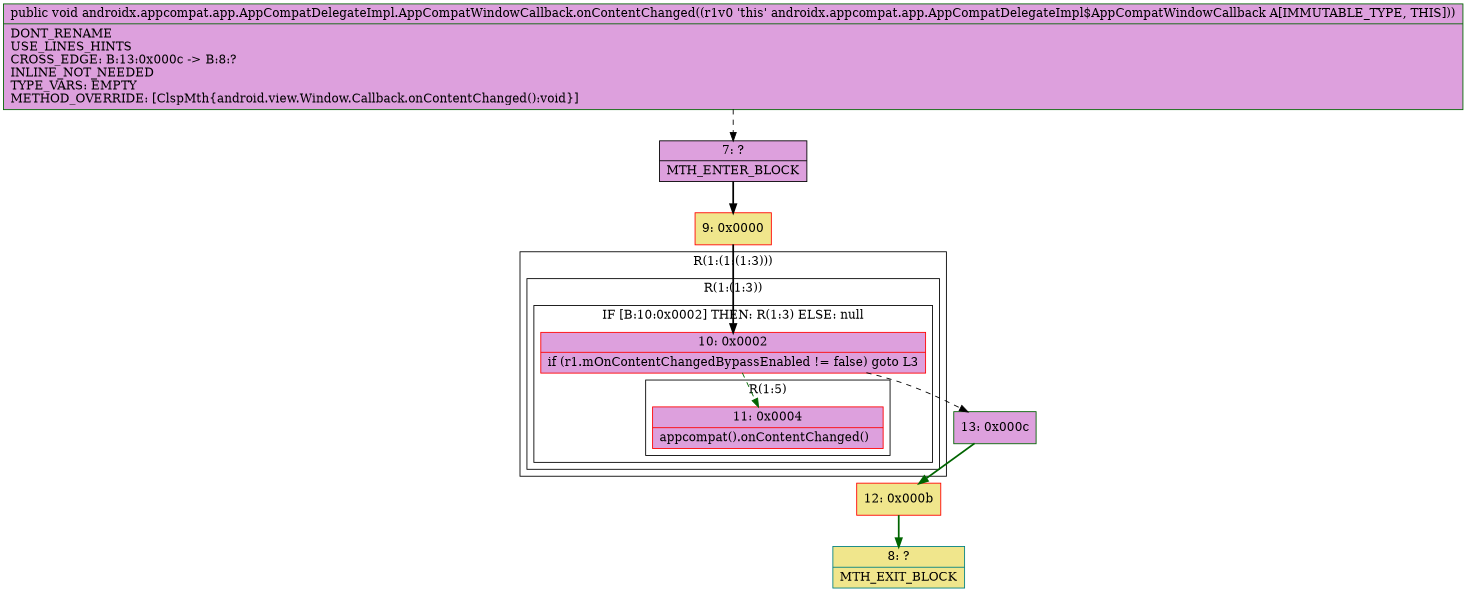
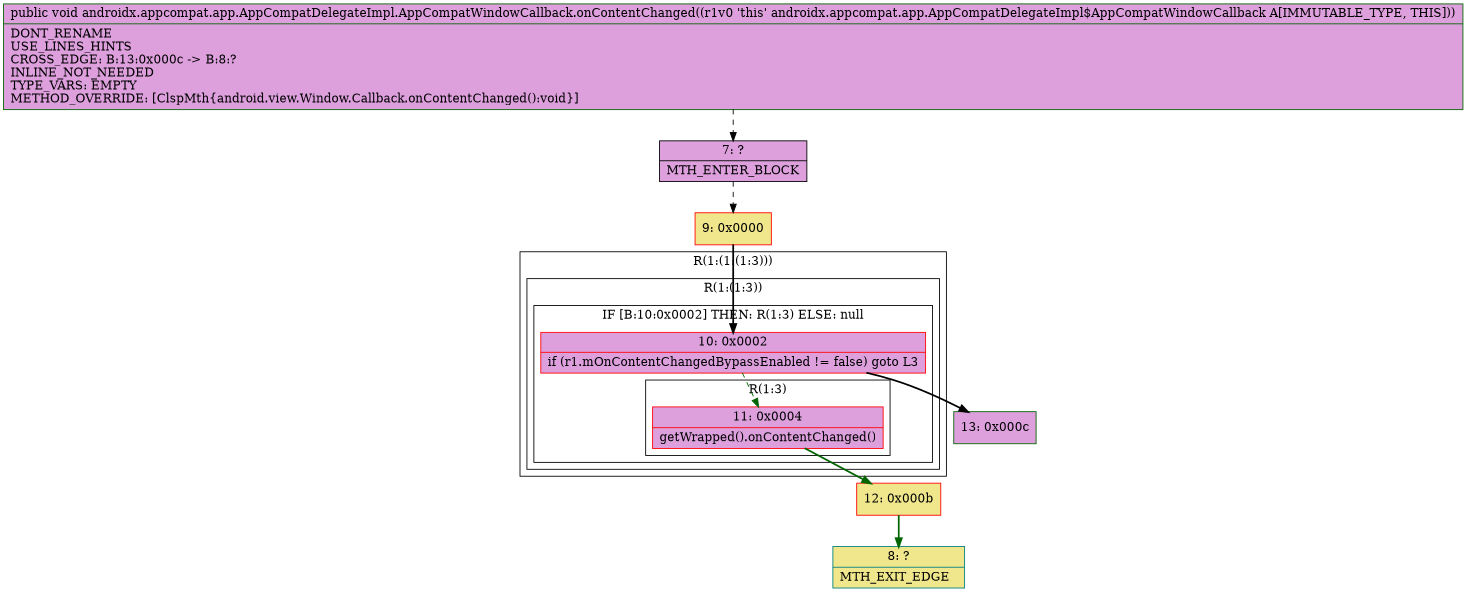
edge "7: ?" -> "9: 0x0000": style bold -> dashed
edge "10: 0x0002" -> "13: 0x000c": style dashed -> bold
cluster "R(1:5)": label "R(1:5)" -> "R(1:3)"
node "11: 0x0004": text "appcompat().onContentChanged()" -> "getWrapped().onContentChanged()"
edge "13: 0x000c" -> "12: 0x000b": now "11: 0x0004" -> "12: 0x000b"
node "8: ?": text "MTH_EXIT_BLOCK" -> "MTH_EXIT_EDGE"
